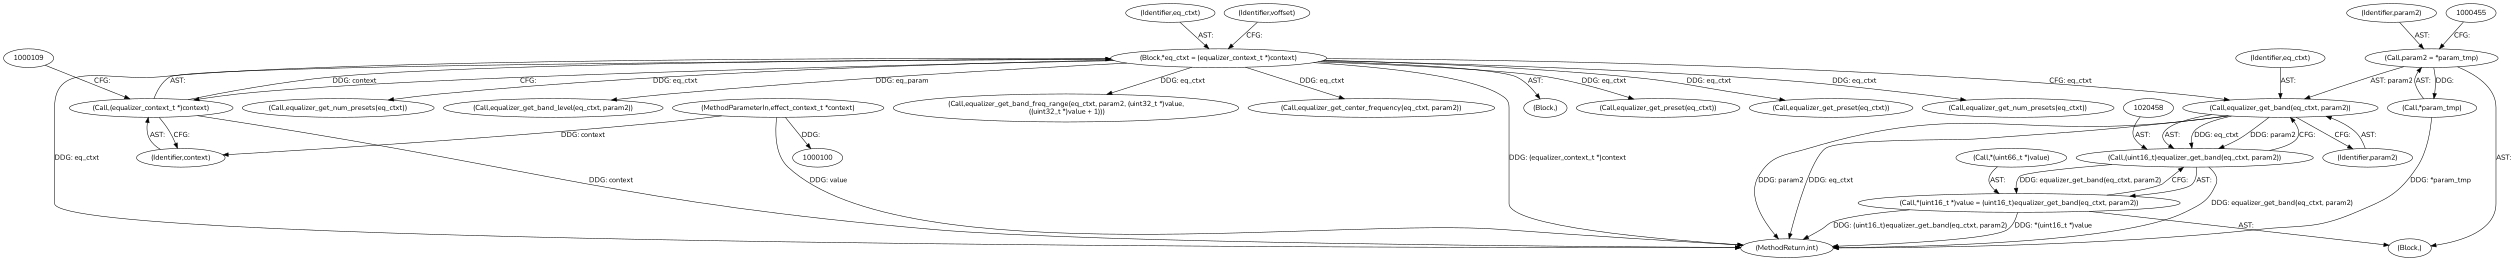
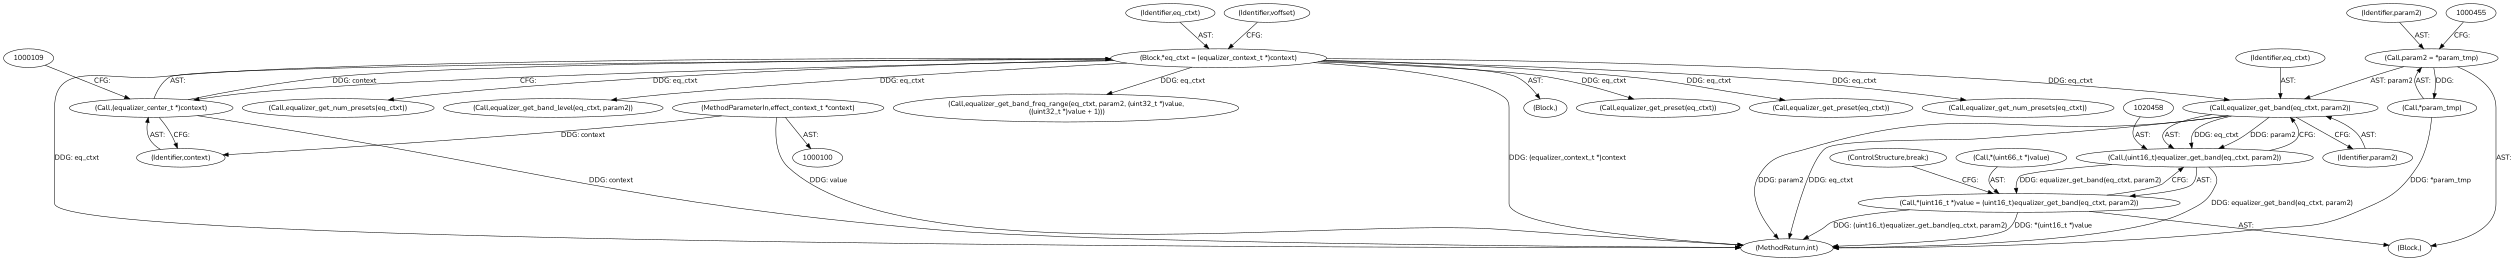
edge "(Block,*eq_ctxt = (equalizer_context_t *)context)" -> "(Call,equalizer_get_band_level(eq_ctxt, param2))": label "DDG: eq_param" -> "DDG: eq_ctxt"
edge "(Block,*eq_ctxt = (equalizer_context_t *)context)" -> "(Call,equalizer_get_band(eq_ctxt, param2))": label "CFG: eq_ctxt" -> "DDG: eq_ctxt"
node "(Call,(equalizer_context_t *)context)": label "(Call,(equalizer_context_t *)context)" -> "(Call,(equalizer_center_t *)context)"
node "(Call,equalizer_get_center_frequency(eq_ctxt, param2))": removed
edge "(MethodParameterIn,effect_context_t *context)" -> "1000100": label "DDG: " -> "AST: "
node "(ControlStructure,break;)": added
